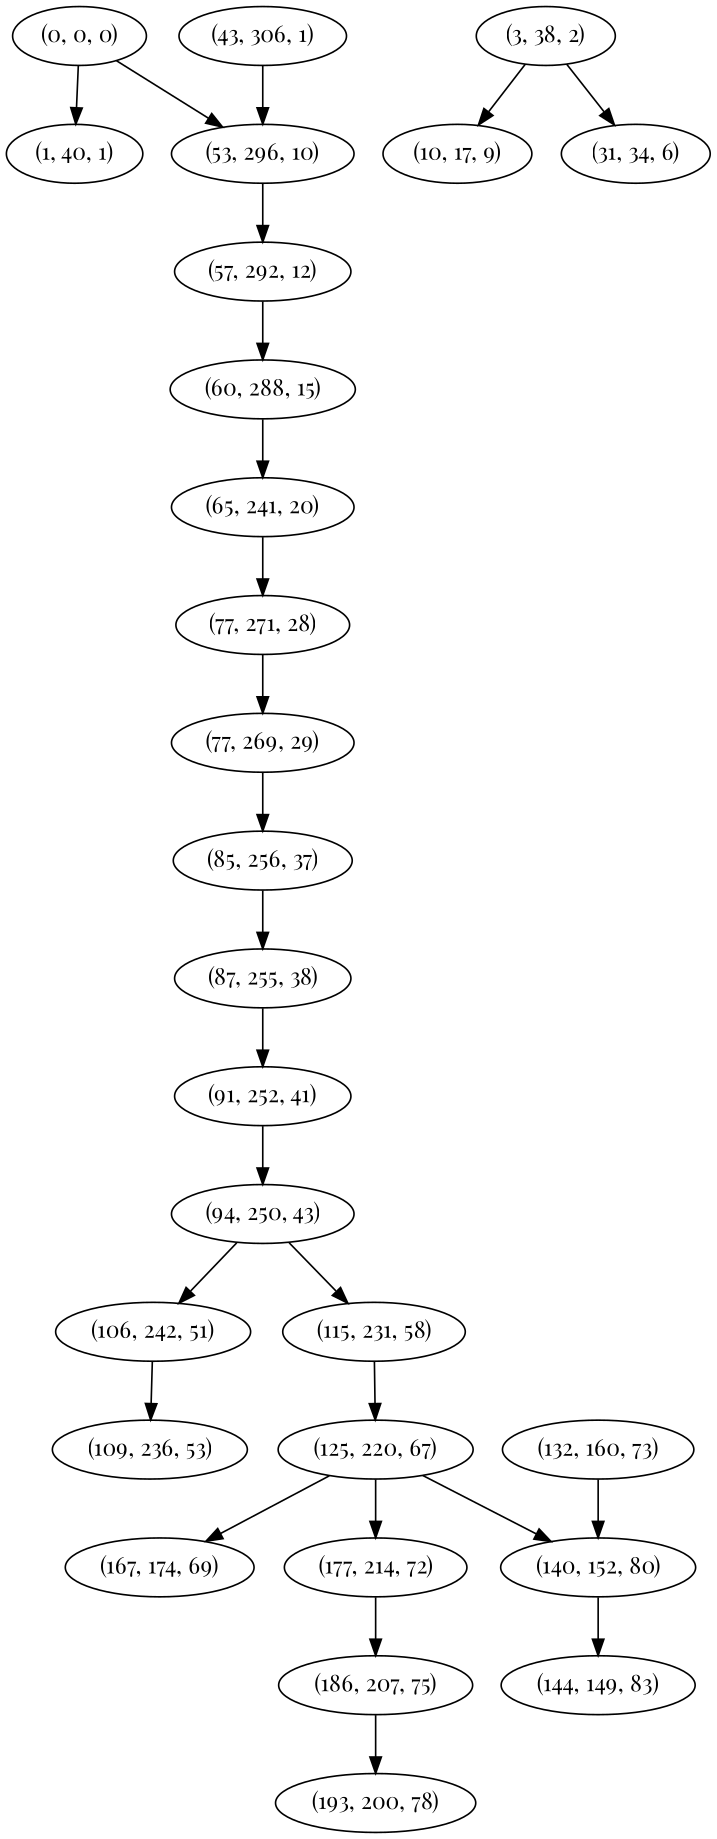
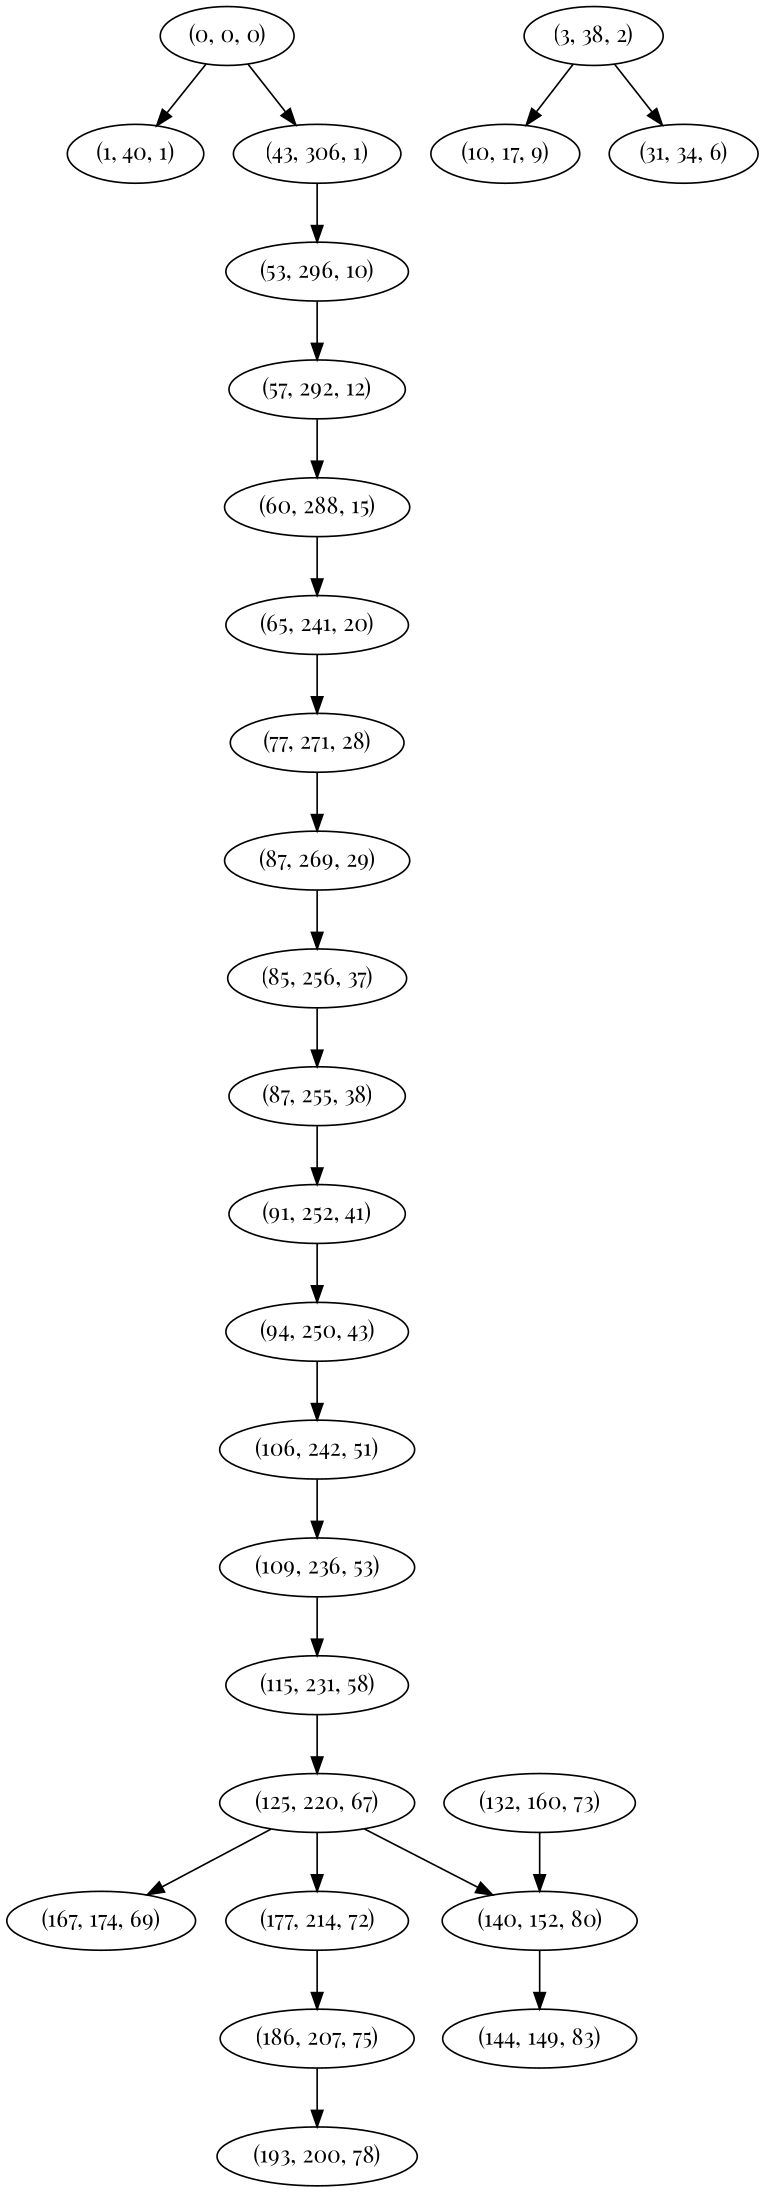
edge "(0, 0, 0)" -> "(53, 296, 10)": now "(0, 0, 0)" -> "(43, 306, 1)"
node "(77, 269, 29)": label "(77, 269, 29)" -> "(87, 269, 29)"
edge "(94, 250, 43)" -> "(115, 231, 58)": now "(109, 236, 53)" -> "(115, 231, 58)"
